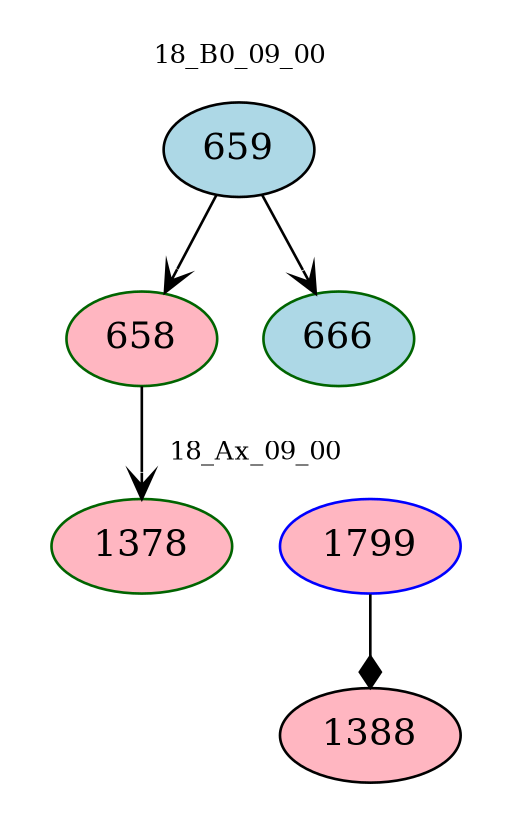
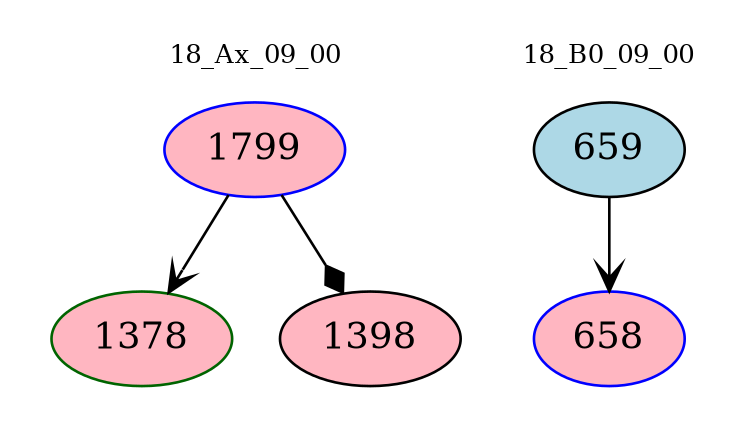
node "658": color darkgreen -> blue
node "666": removed
edge "658" -> "1378": now "1799" -> "1378"
node "1388": label "1388" -> "1398"
